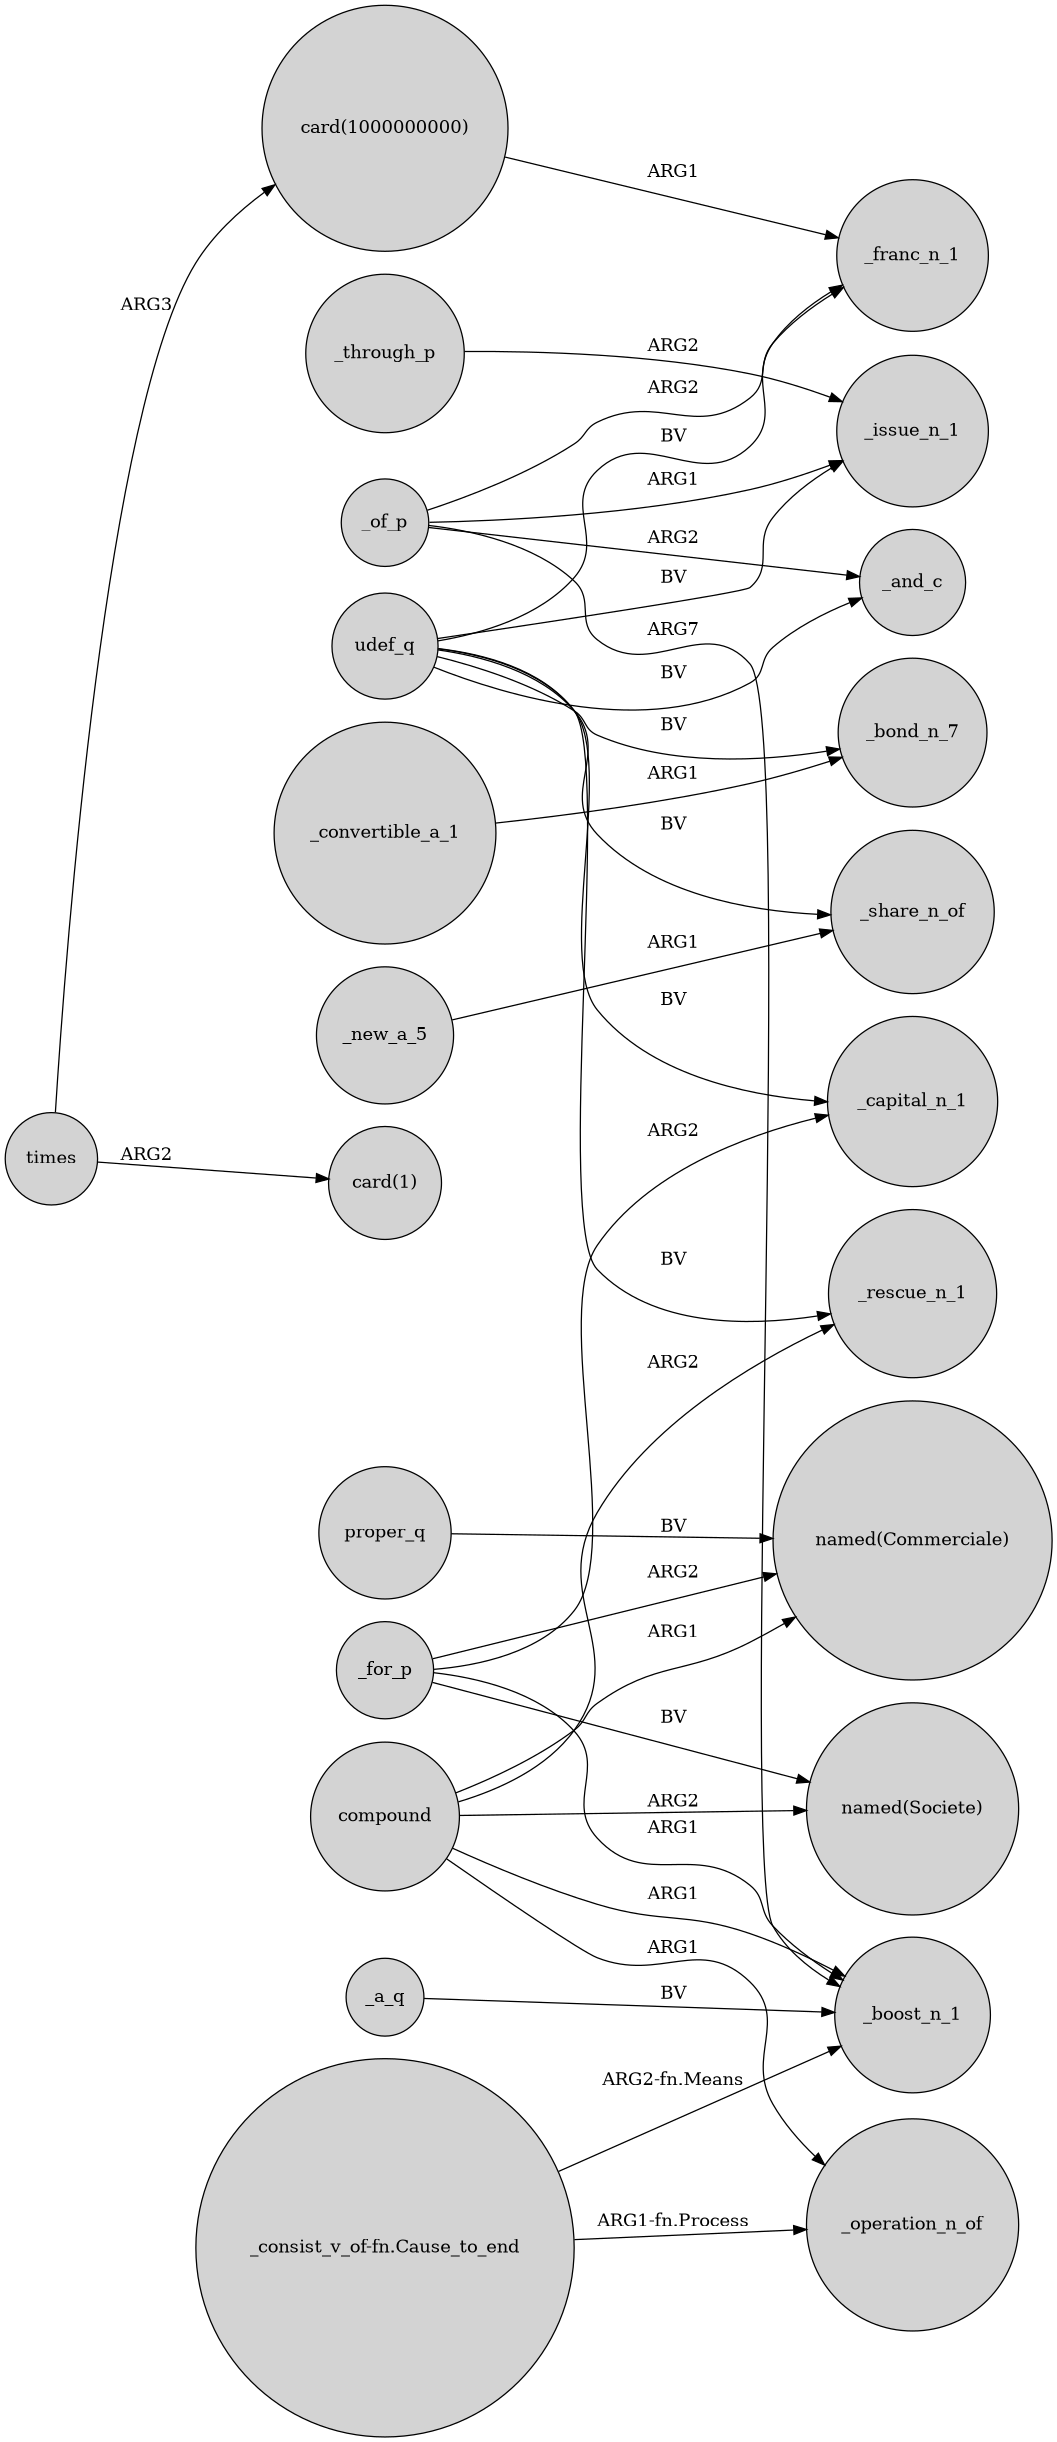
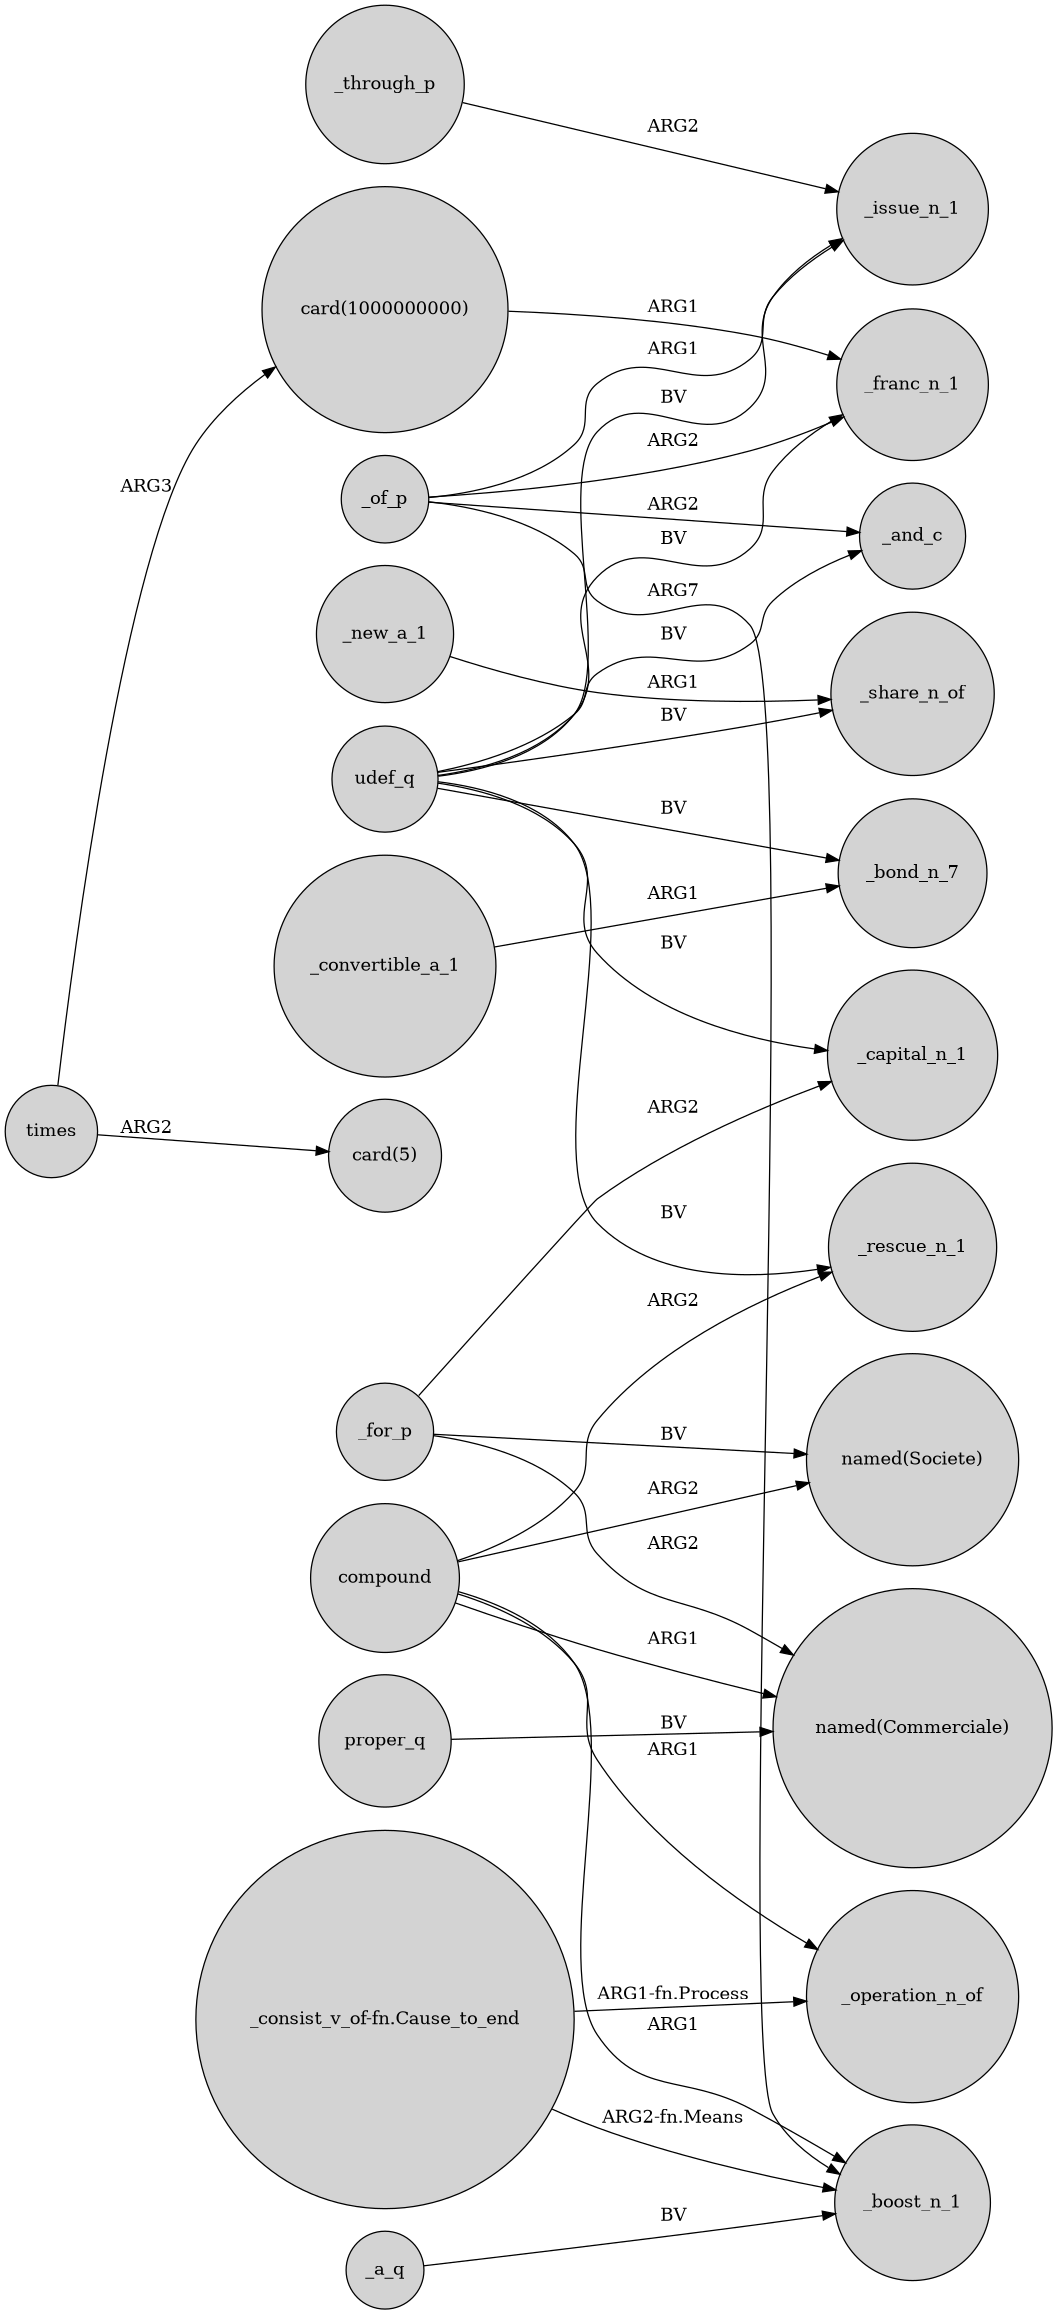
node "_new_a_5": label "_new_a_5" -> "_new_a_1"
node "card(1)": label "card(1)" -> "card(5)"
edge "_for_p" -> "_boost_n_1": removed, label "ARG1"
